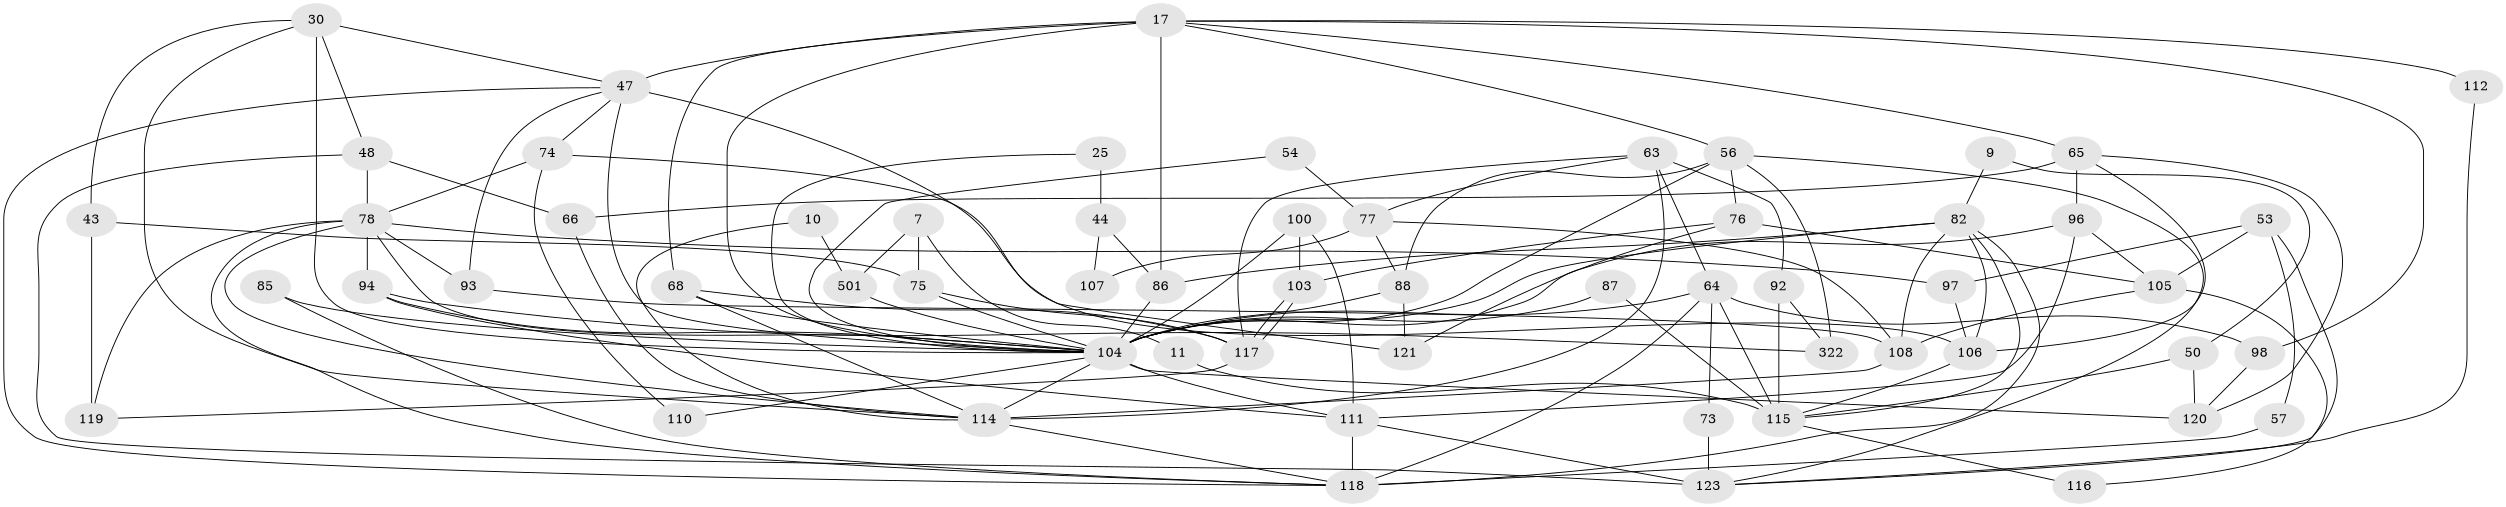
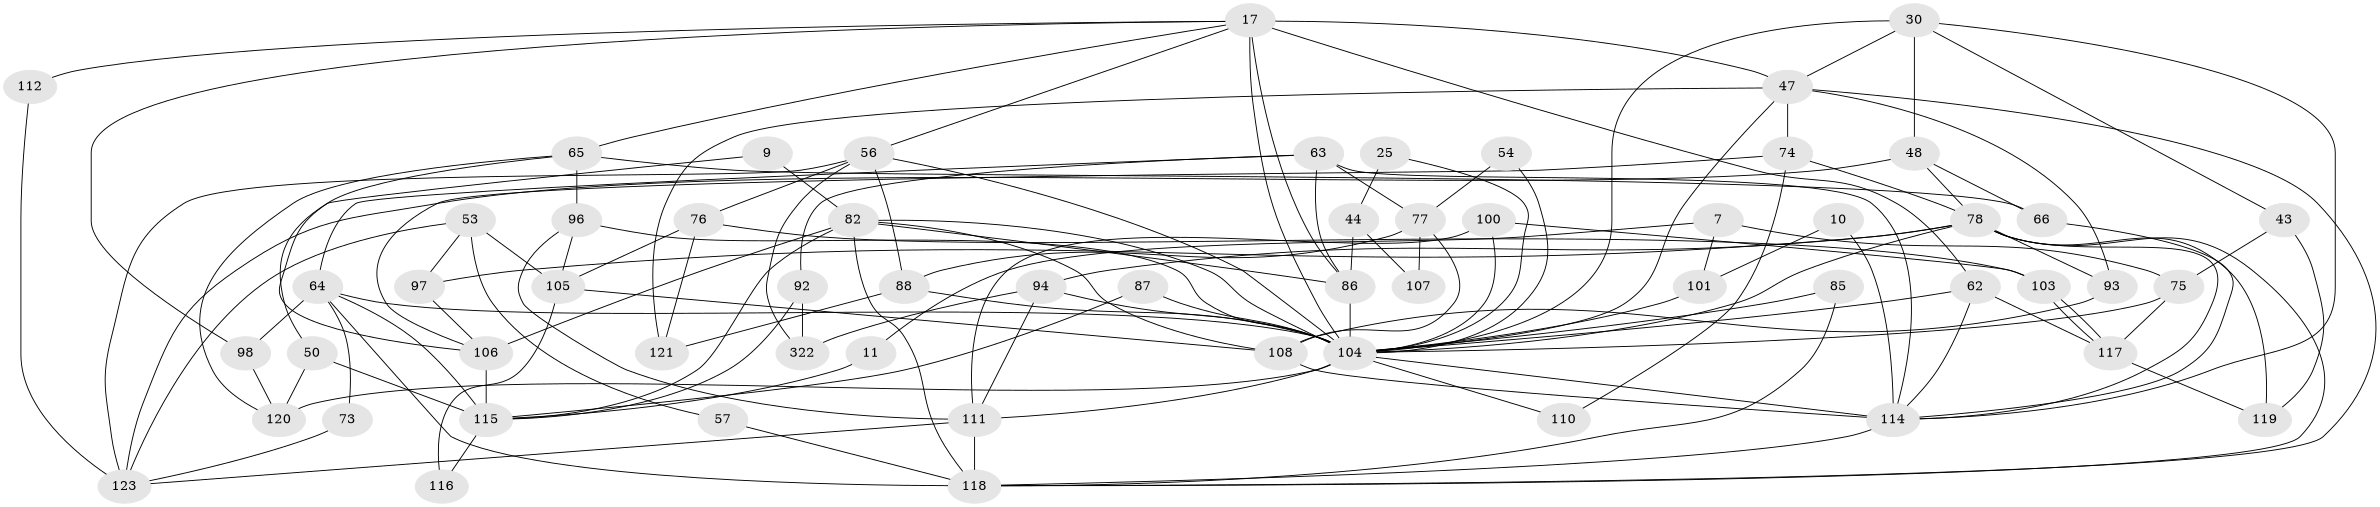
edge "63" -- "117": now "63" -- "86"
node "68": label "68" -> "62"
node "501": label "501" -> "101"
